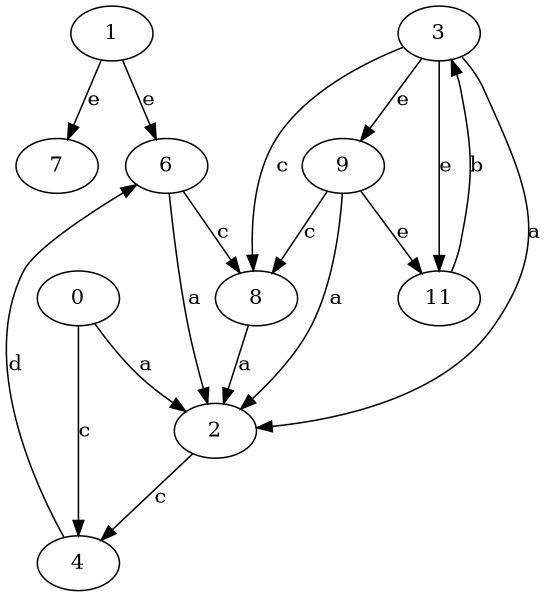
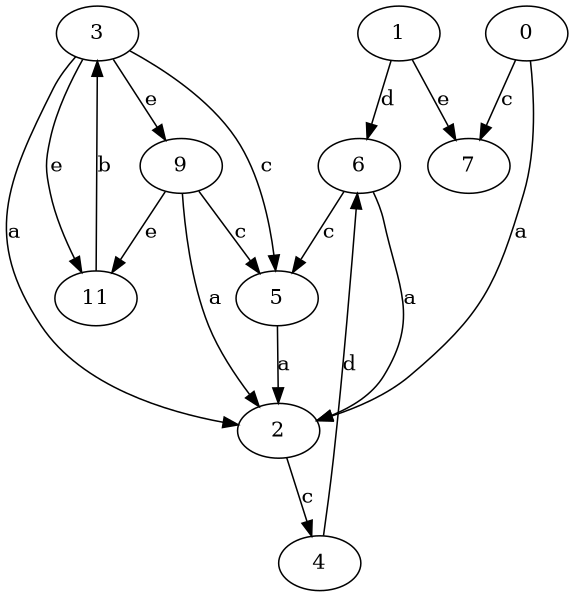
edge "1" -> "6": label "e" -> "d"
node "8": label "8" -> "5"
edge "0" -> "4": now "0" -> "7"
